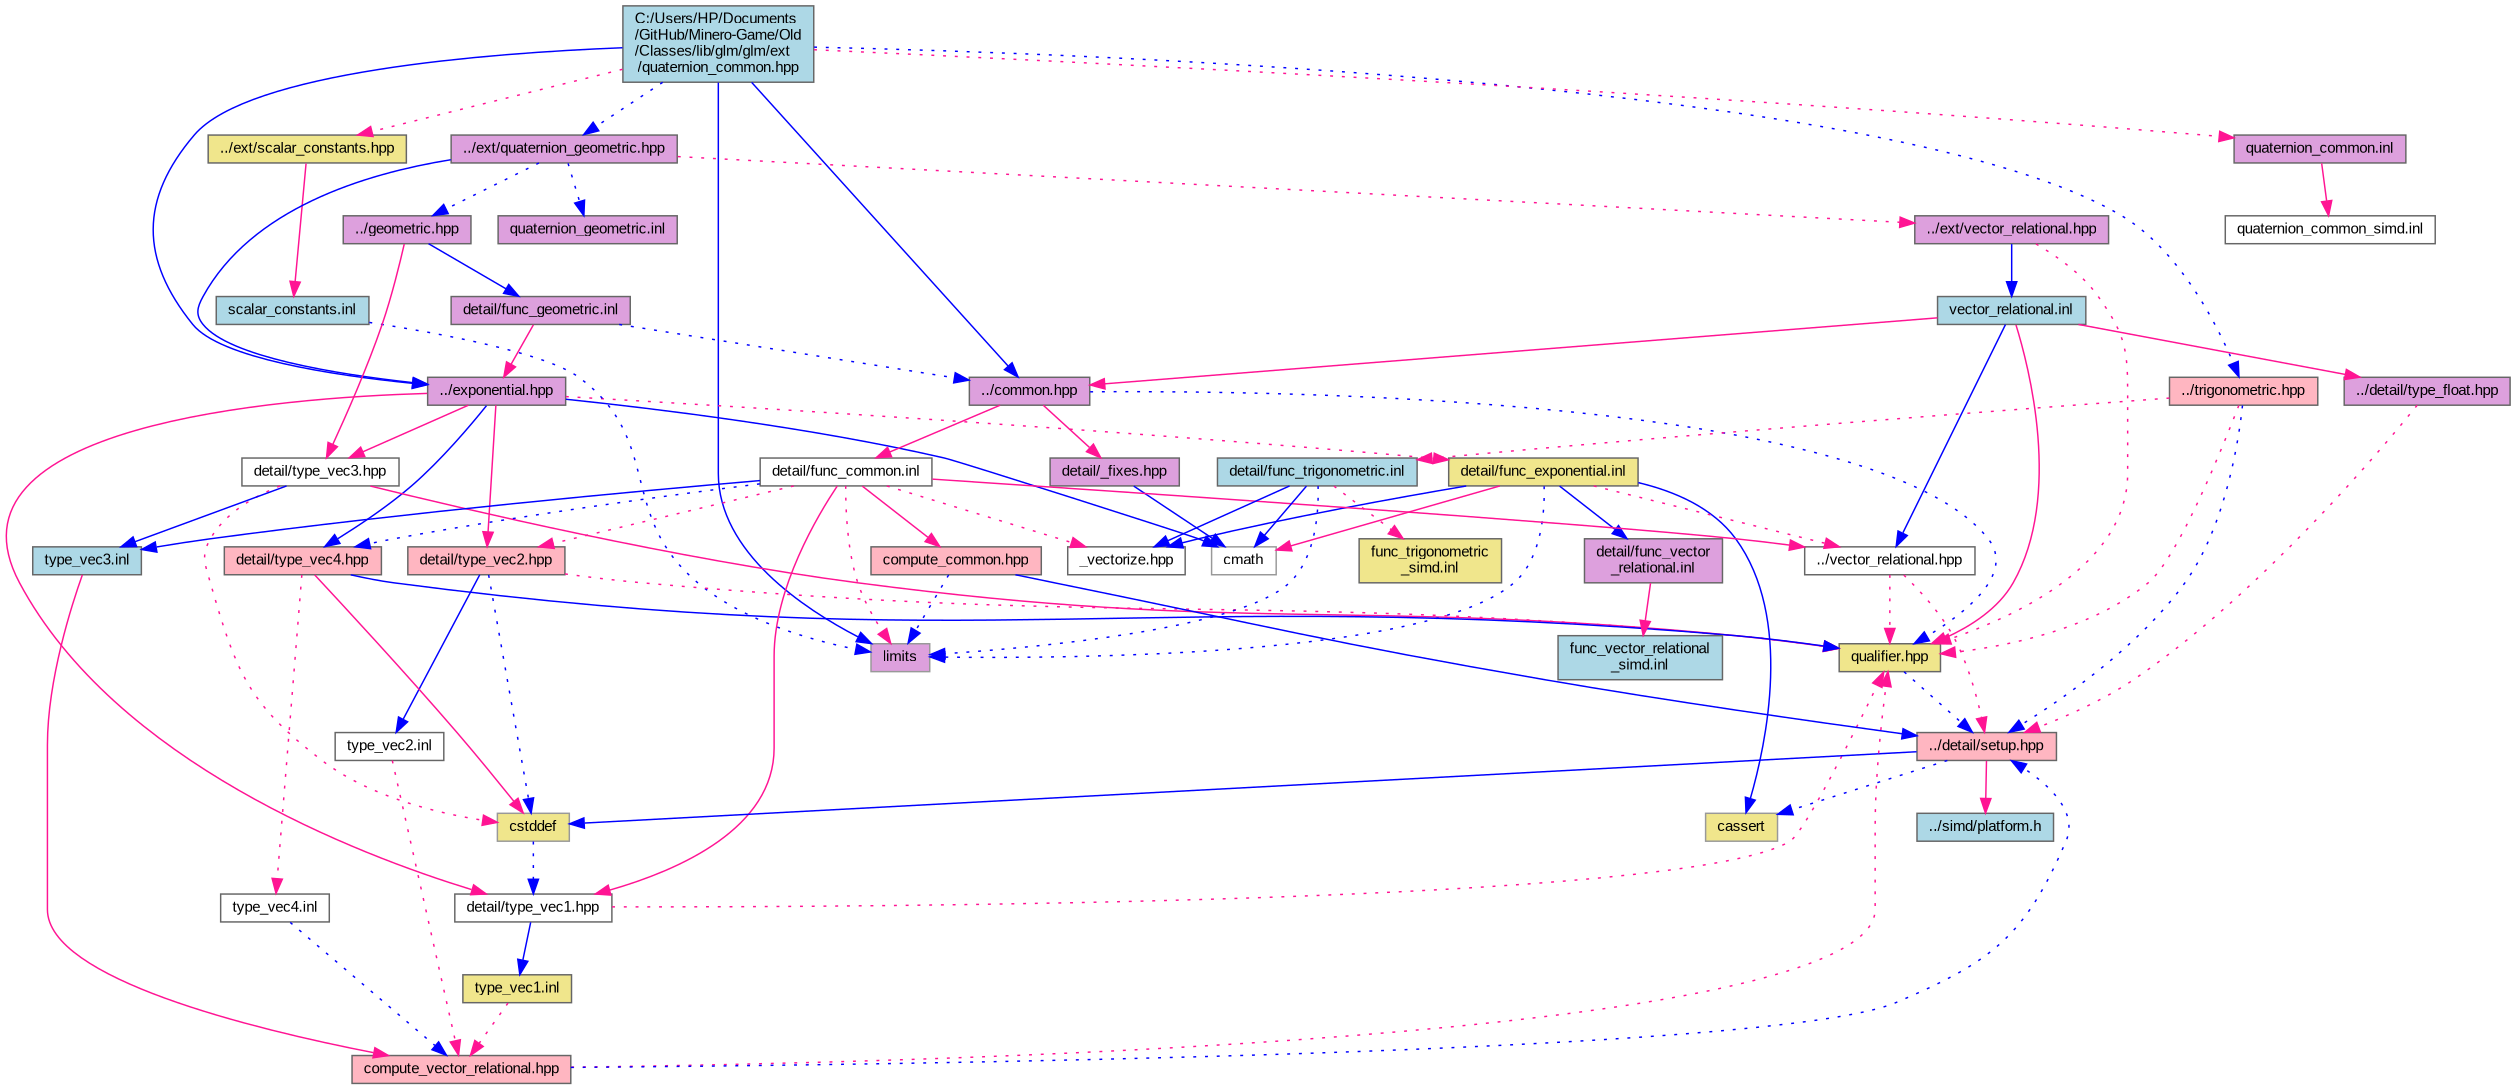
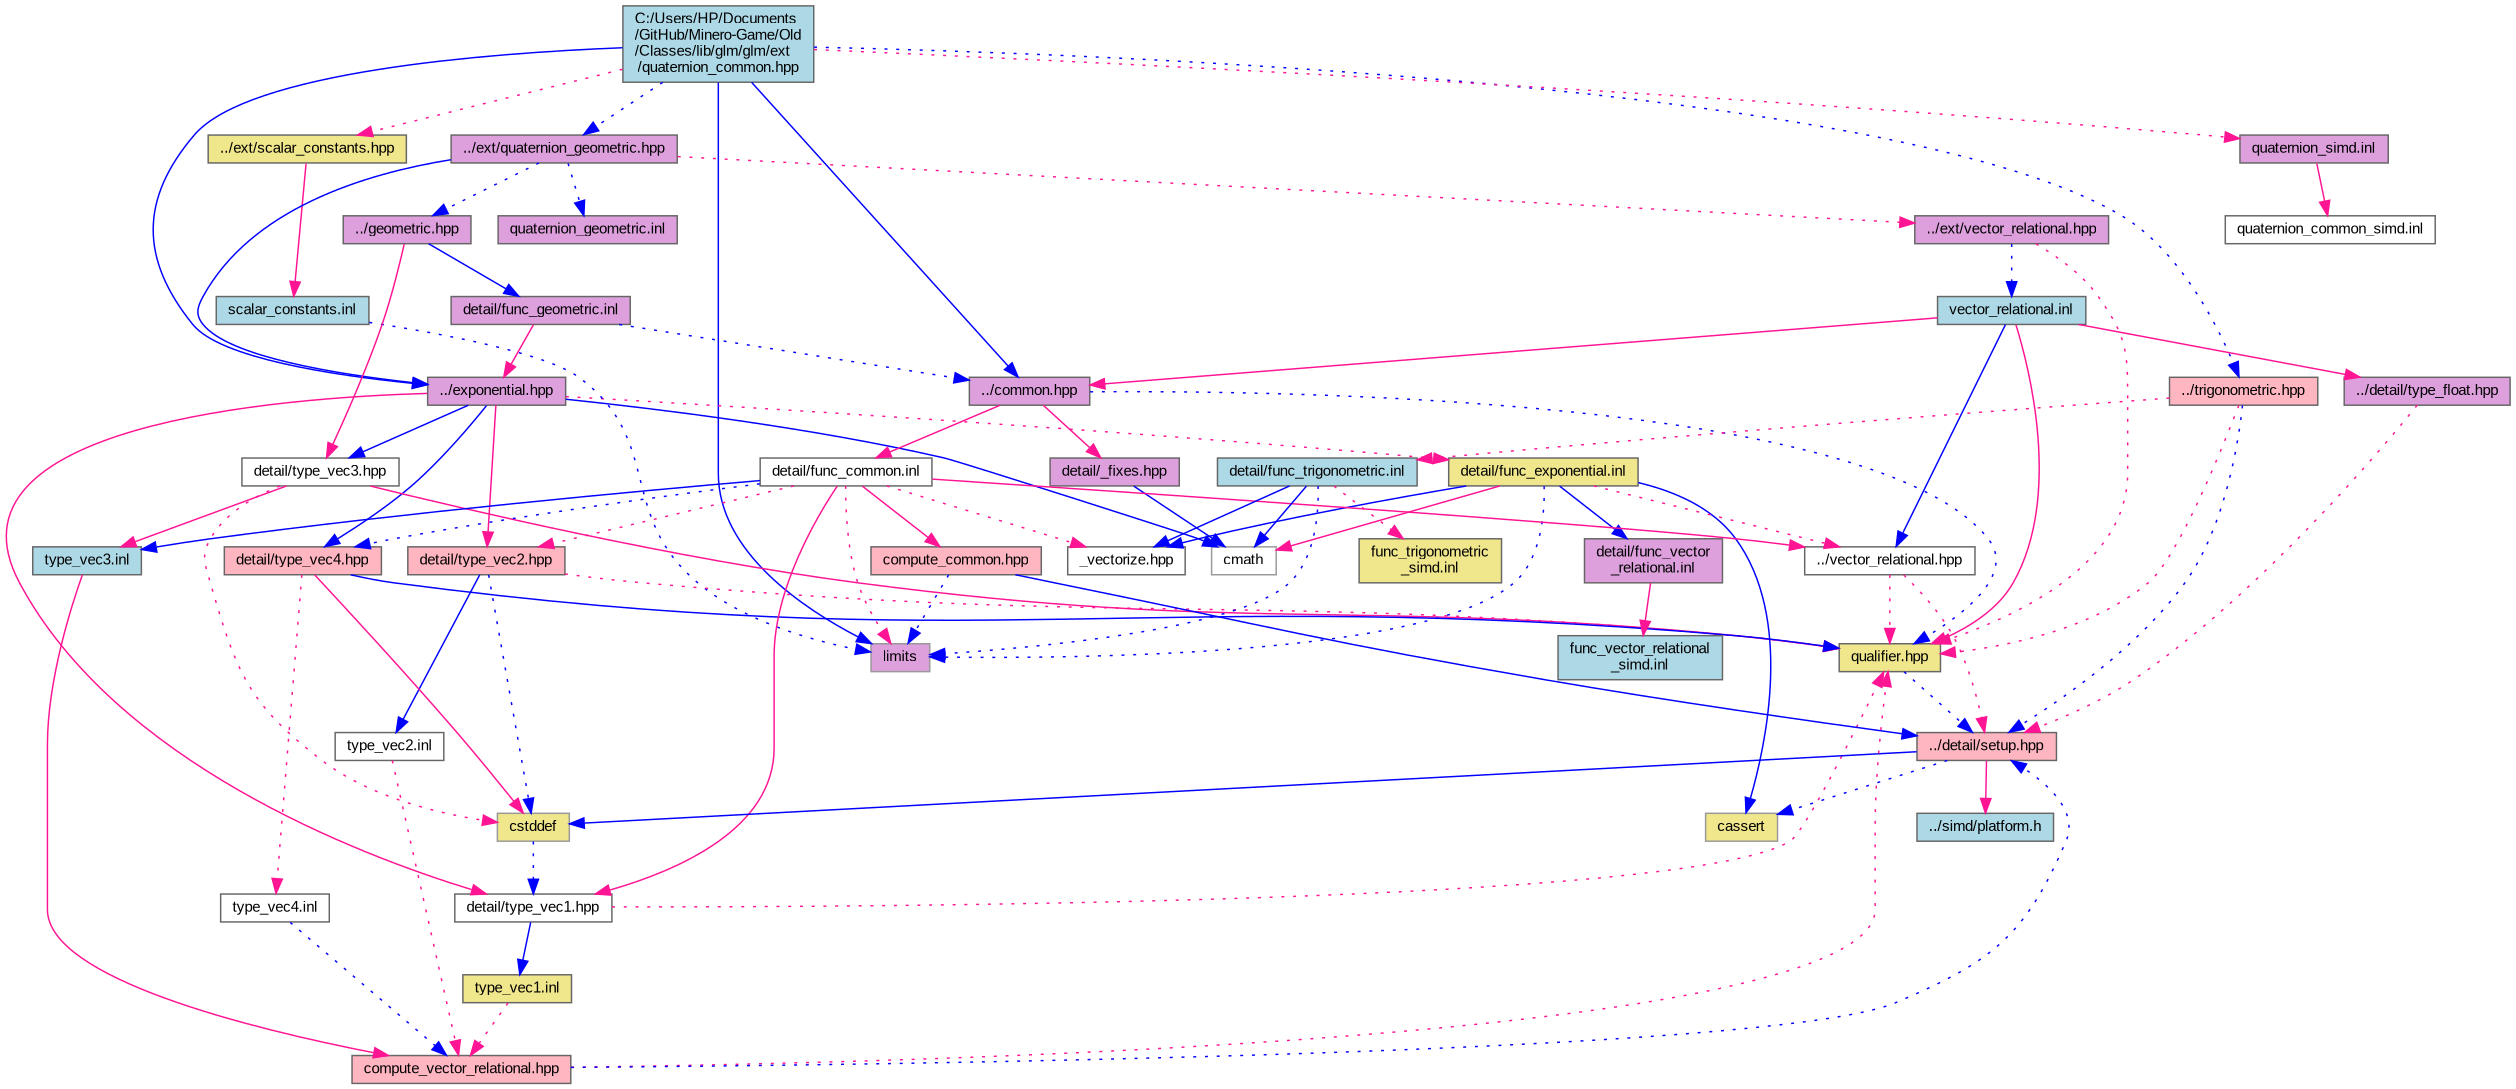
node "quaternion_common.inl": label "quaternion_common.inl" -> "quaternion_simd.inl"
edge "../ext/vector_relational.hpp" -> "vector_relational.inl": style solid -> dotted
edge "../exponential.hpp" -> "detail/type_vec3.hpp": color deeppink -> blue
edge "detail/type_vec3.hpp" -> "type_vec3.inl": color blue -> deeppink
